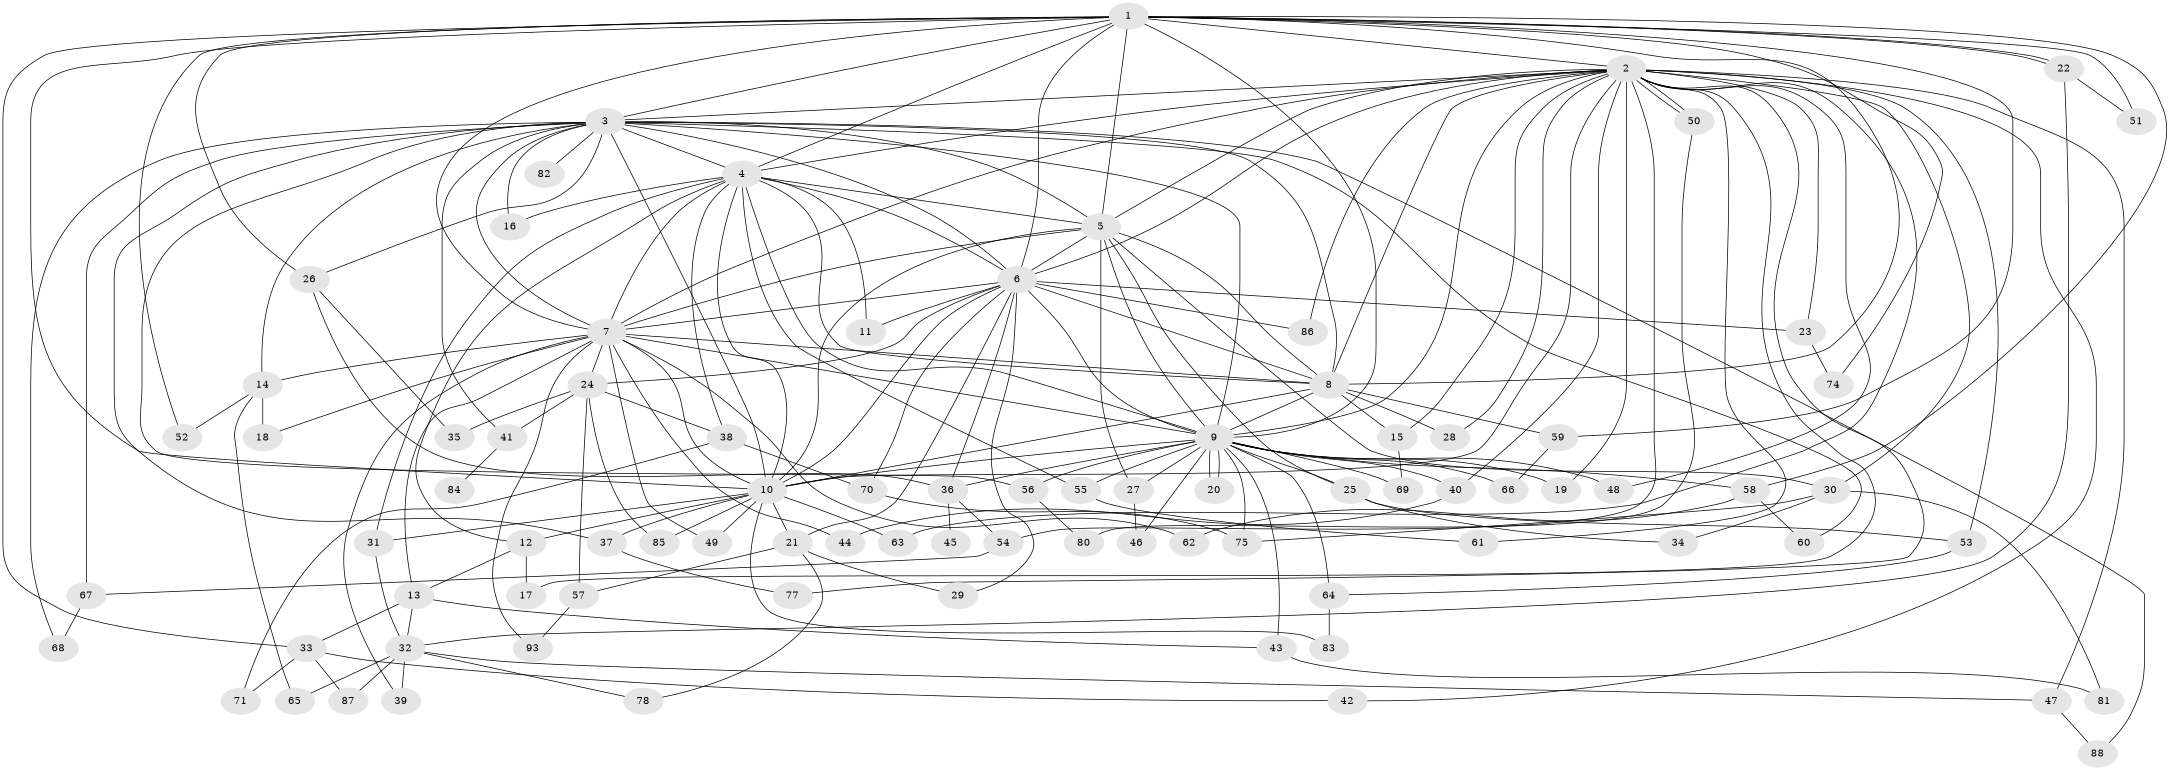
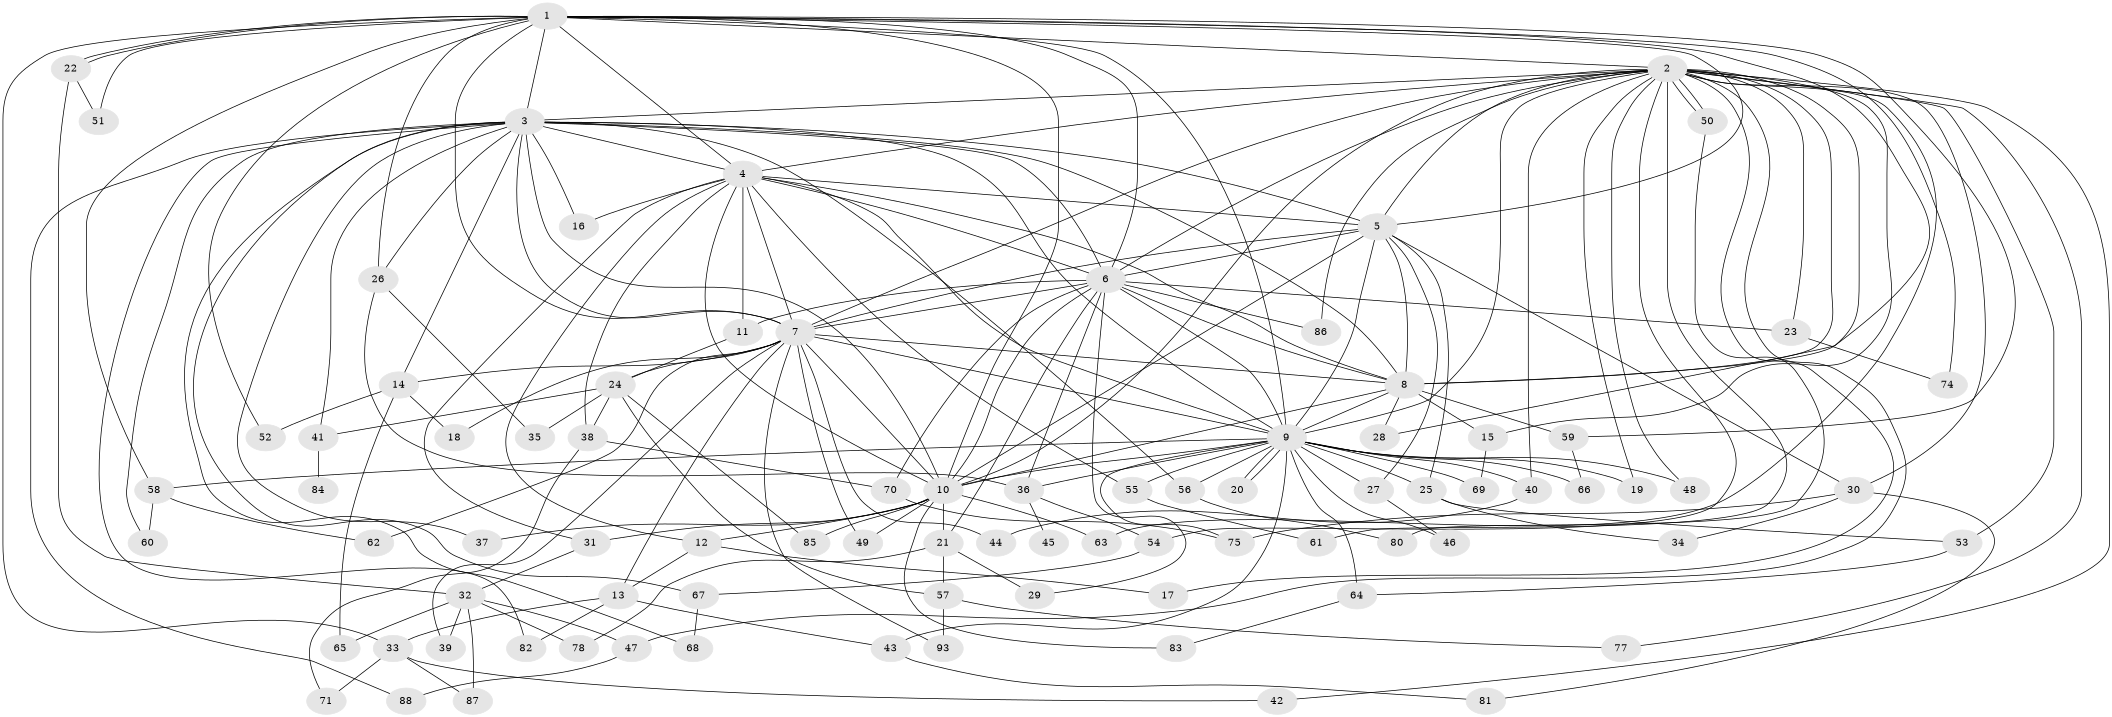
edge "6" -- "24": now "11" -- "24"
edge "37" -- "77": now "57" -- "77"
edge "13" -- "32": now "13" -- "82"
